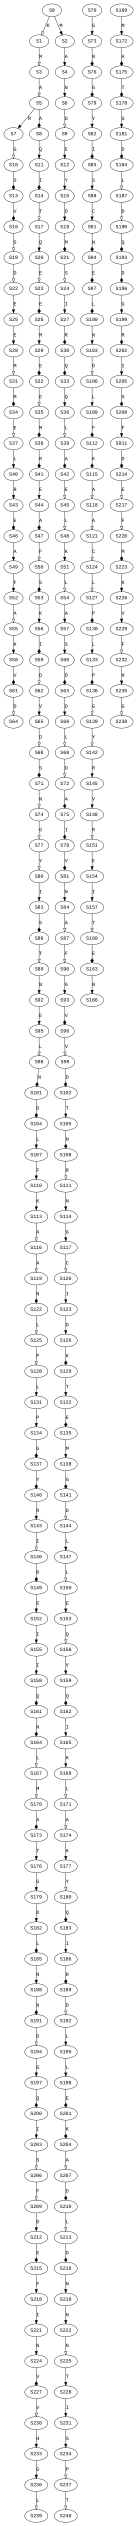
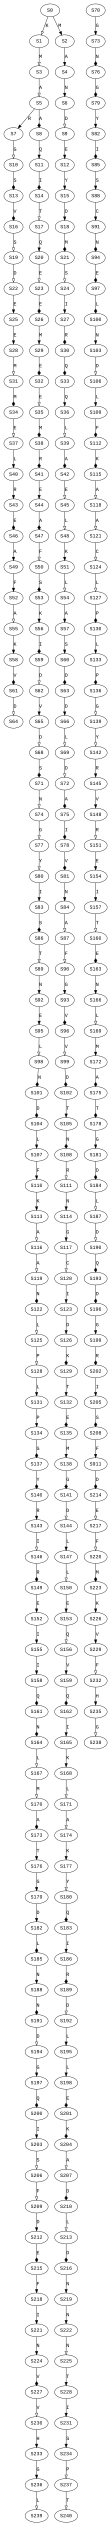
edge "S166" -> "S169": added, label "L"
